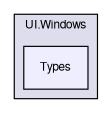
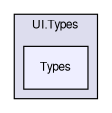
cluster "UI.Windows": label "UI.Windows" -> "UI.Types"
